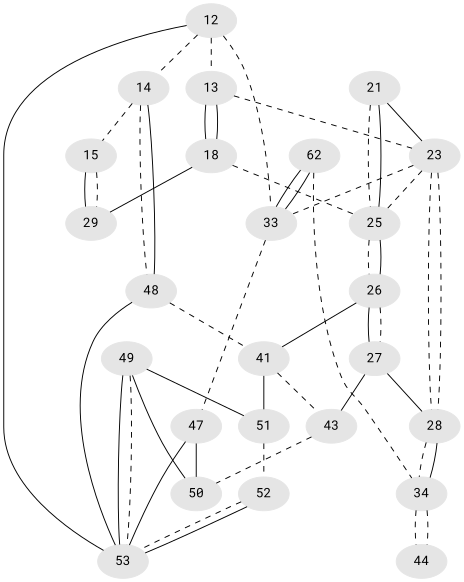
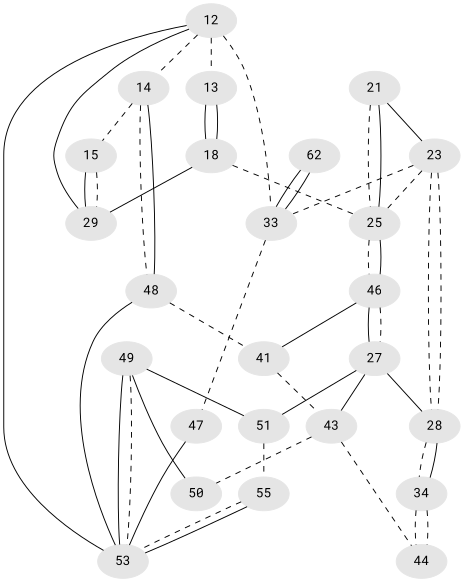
edge "12" -- "29": added
edge "13" -- "23": removed
node "26": label "26" -> "46"
edge "62" -- "34": removed
edge "41" -- "51": now "27" -- "51"
edge "47" -- "50": removed
node "52": label "52" -> "55"
edge "43" -- "44": added
